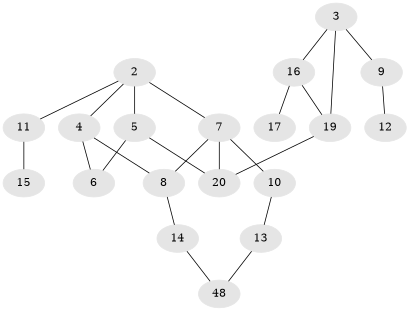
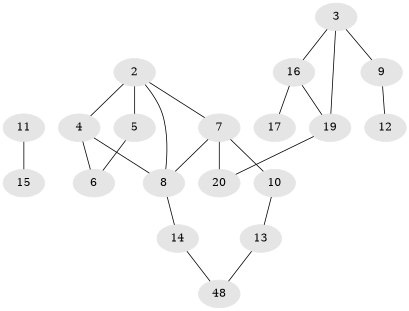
edge "2" -- "11": now "2" -- "8"
edge "5" -- "20": removed
